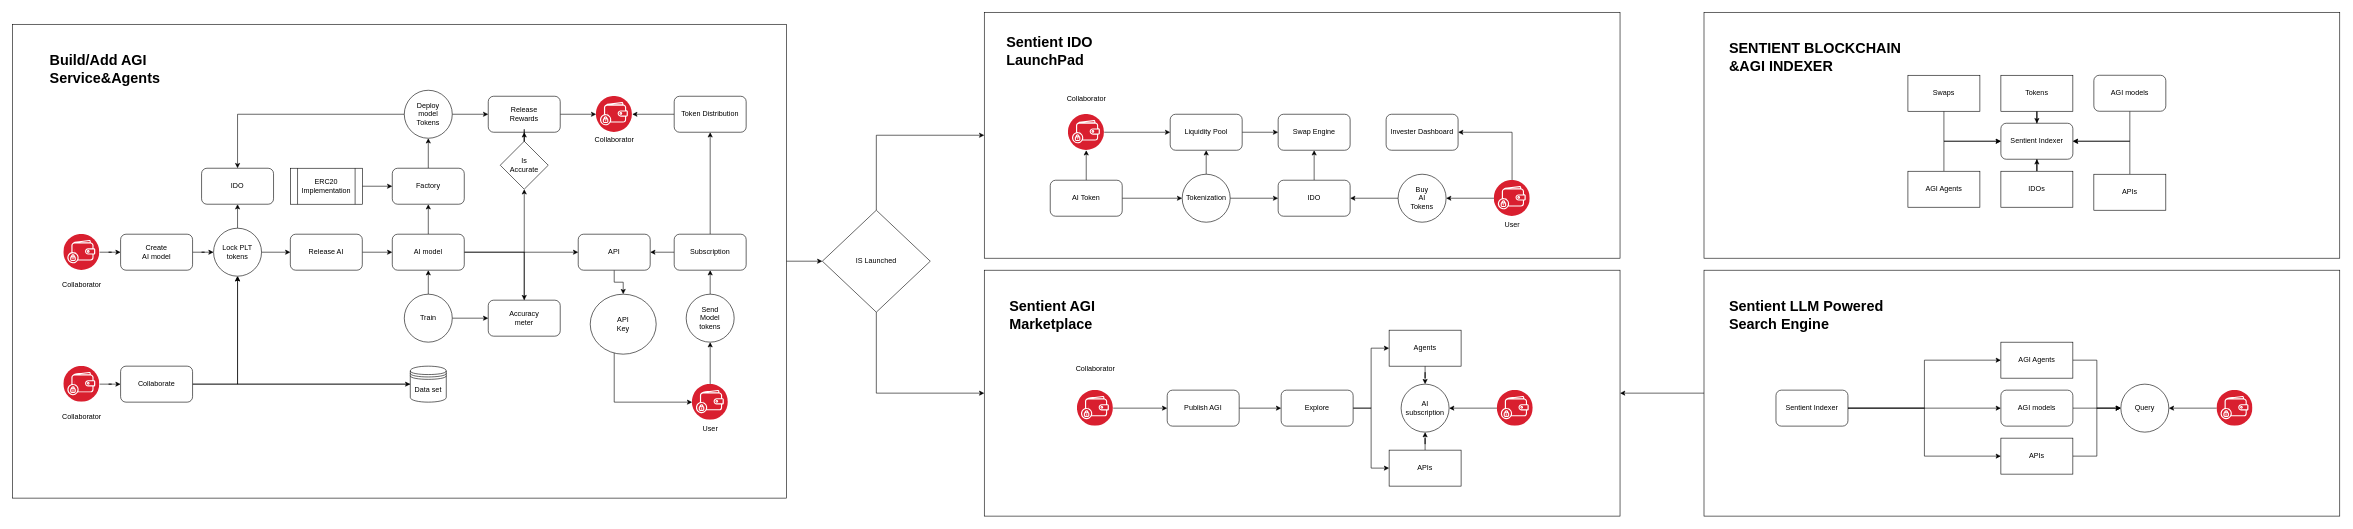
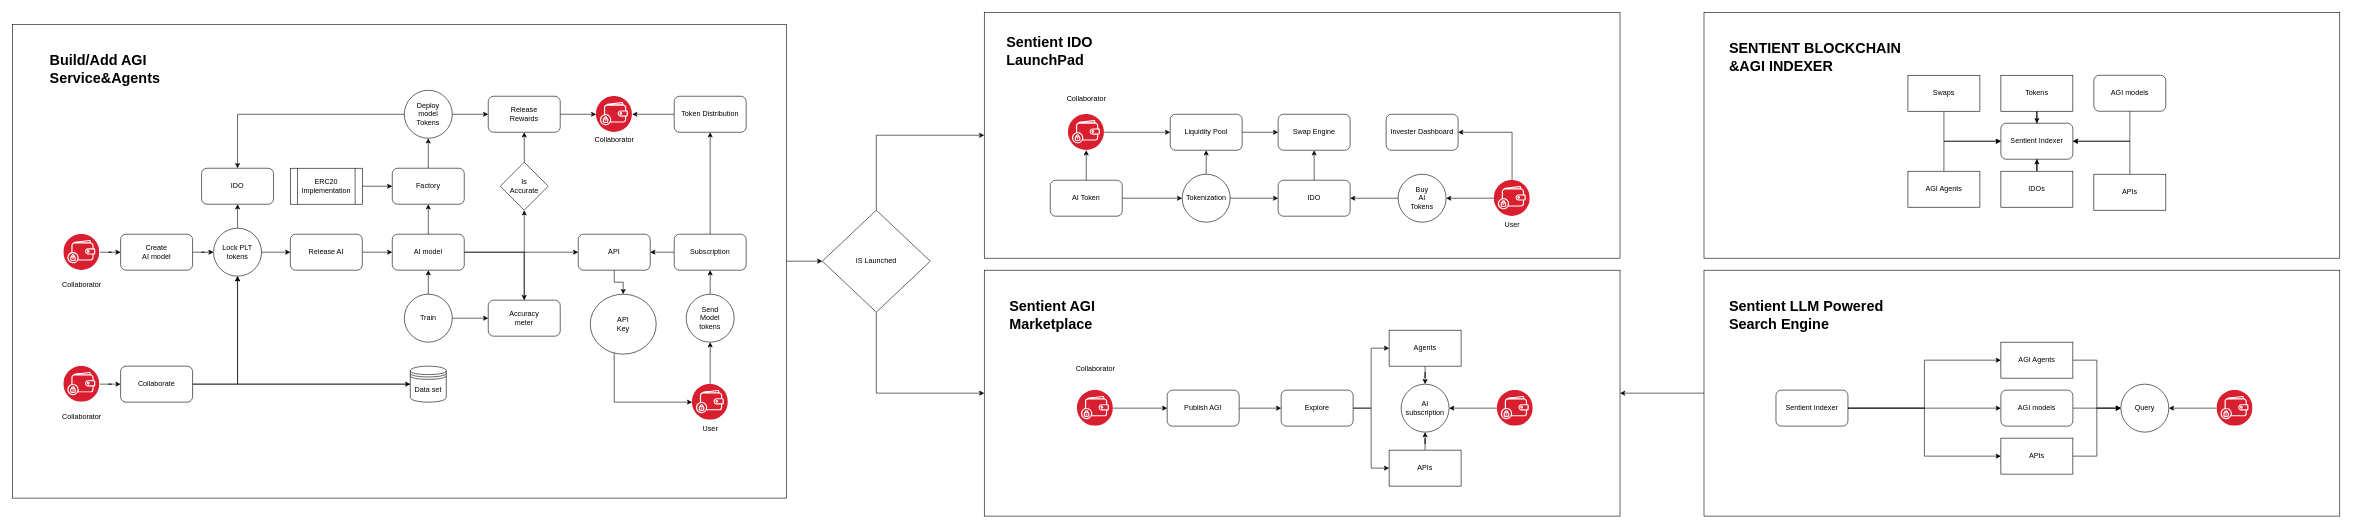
node "Is Accurate": moved (524, 165) -> (524, 186)
